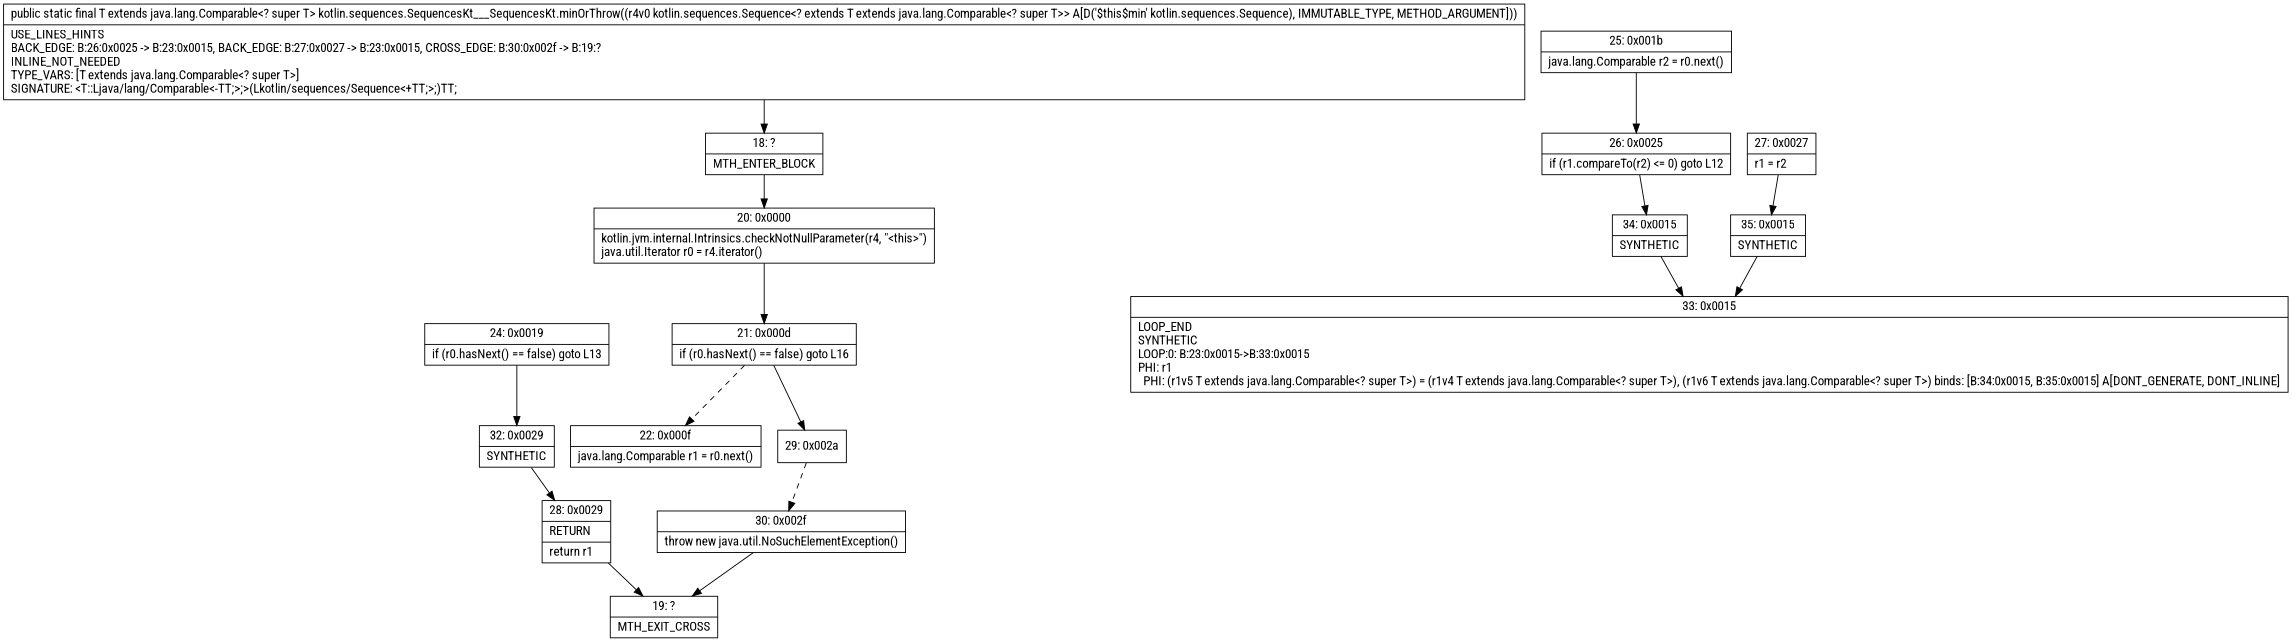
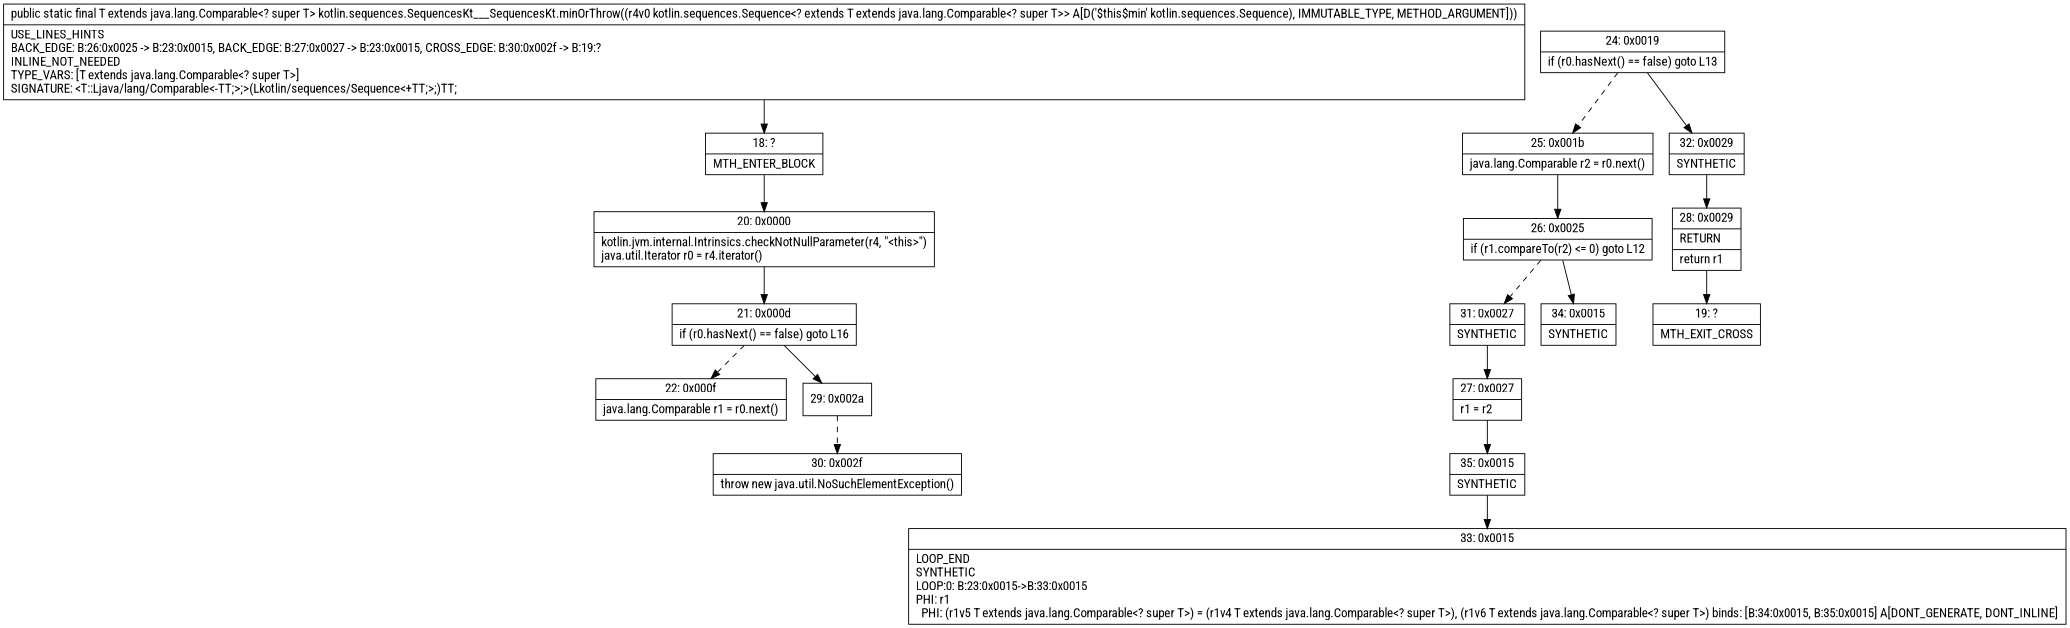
edge "24: 0x0019" -> "25: 0x001b": added
edge "34: 0x0015" -> "33: 0x0015": removed
node "31: 0x0027": added
edge "30: 0x002f" -> "19: ?": removed
